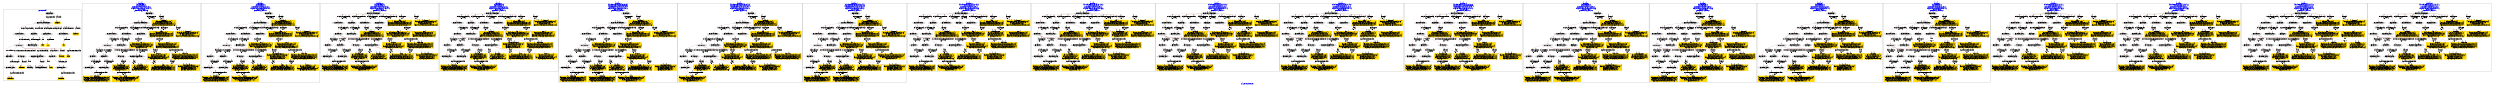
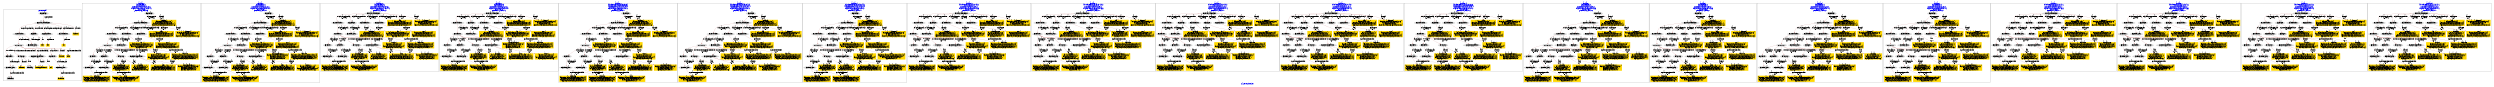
node "image_url": removed
node "prov": label "prov" -> "the"
node "artist_appellation_uri": fillcolor lightgray -> gold
node "artist": label "artist" -> "end"
node "death_date": fillcolor gold -> lightgray
